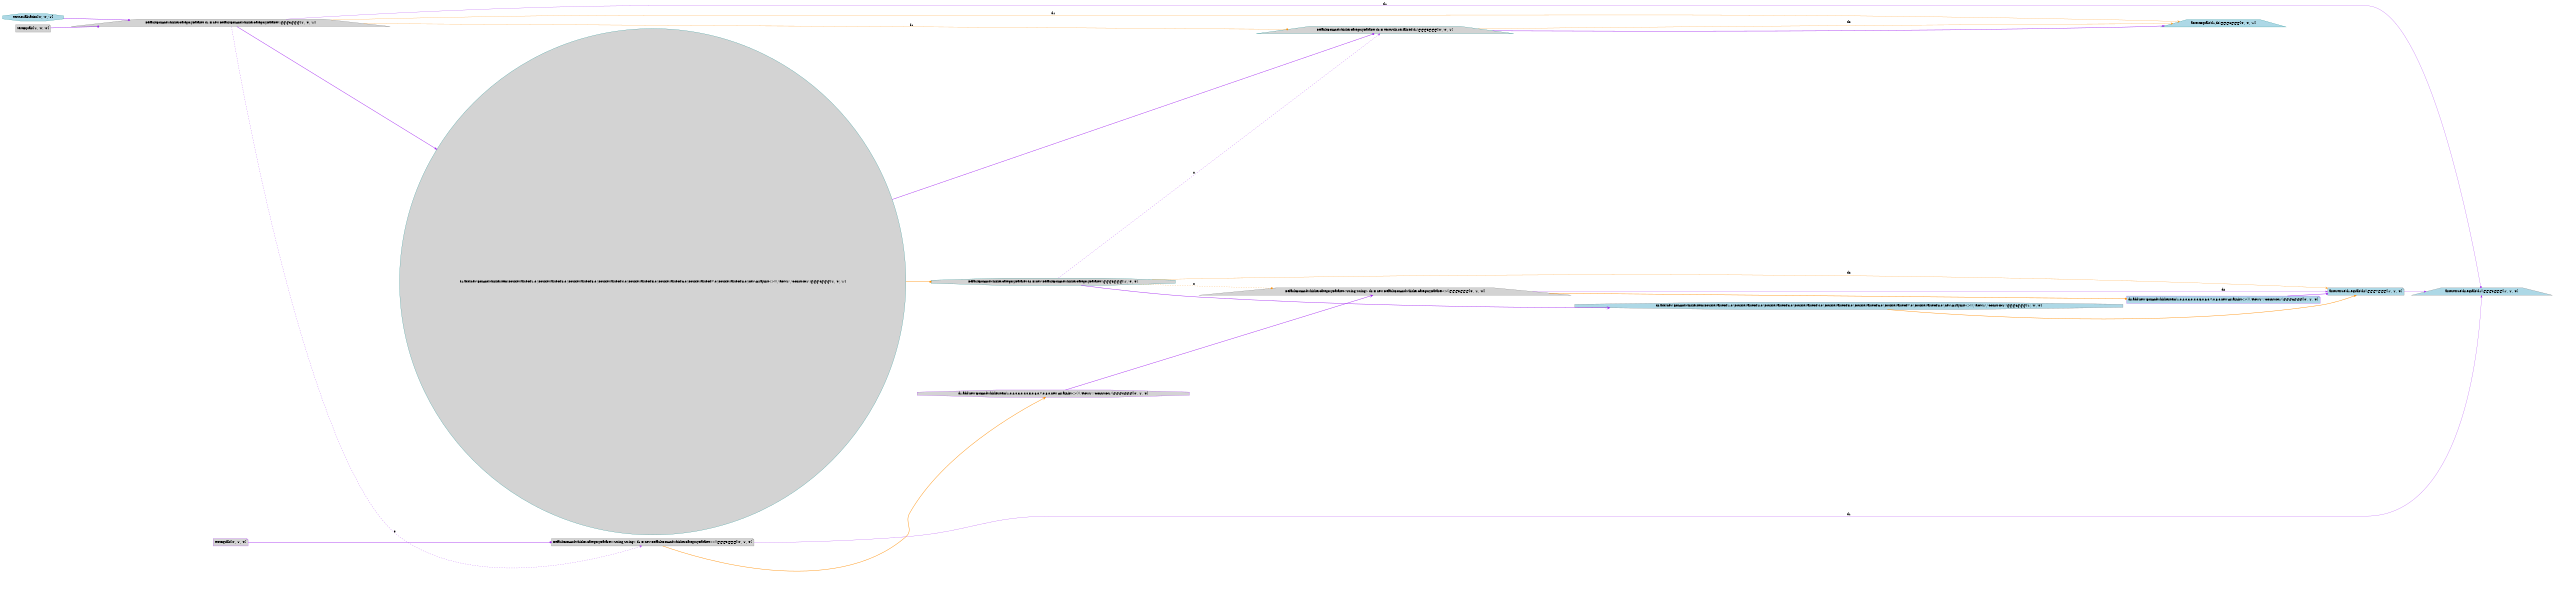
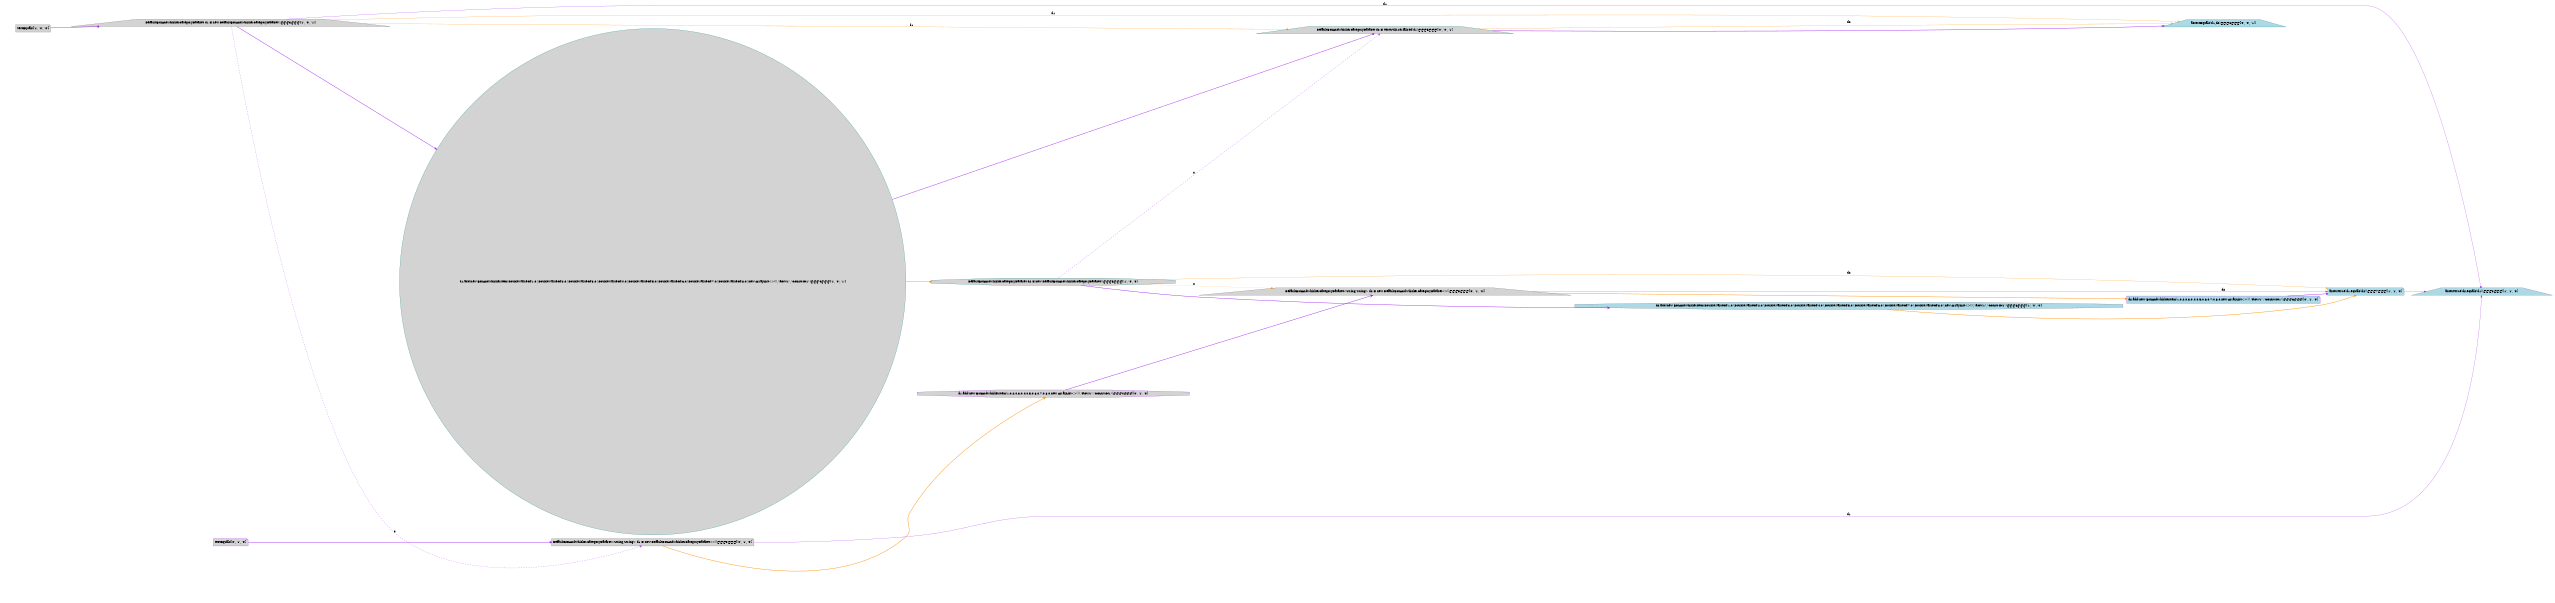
node "testSerialization['0', '0', '1']": removed
